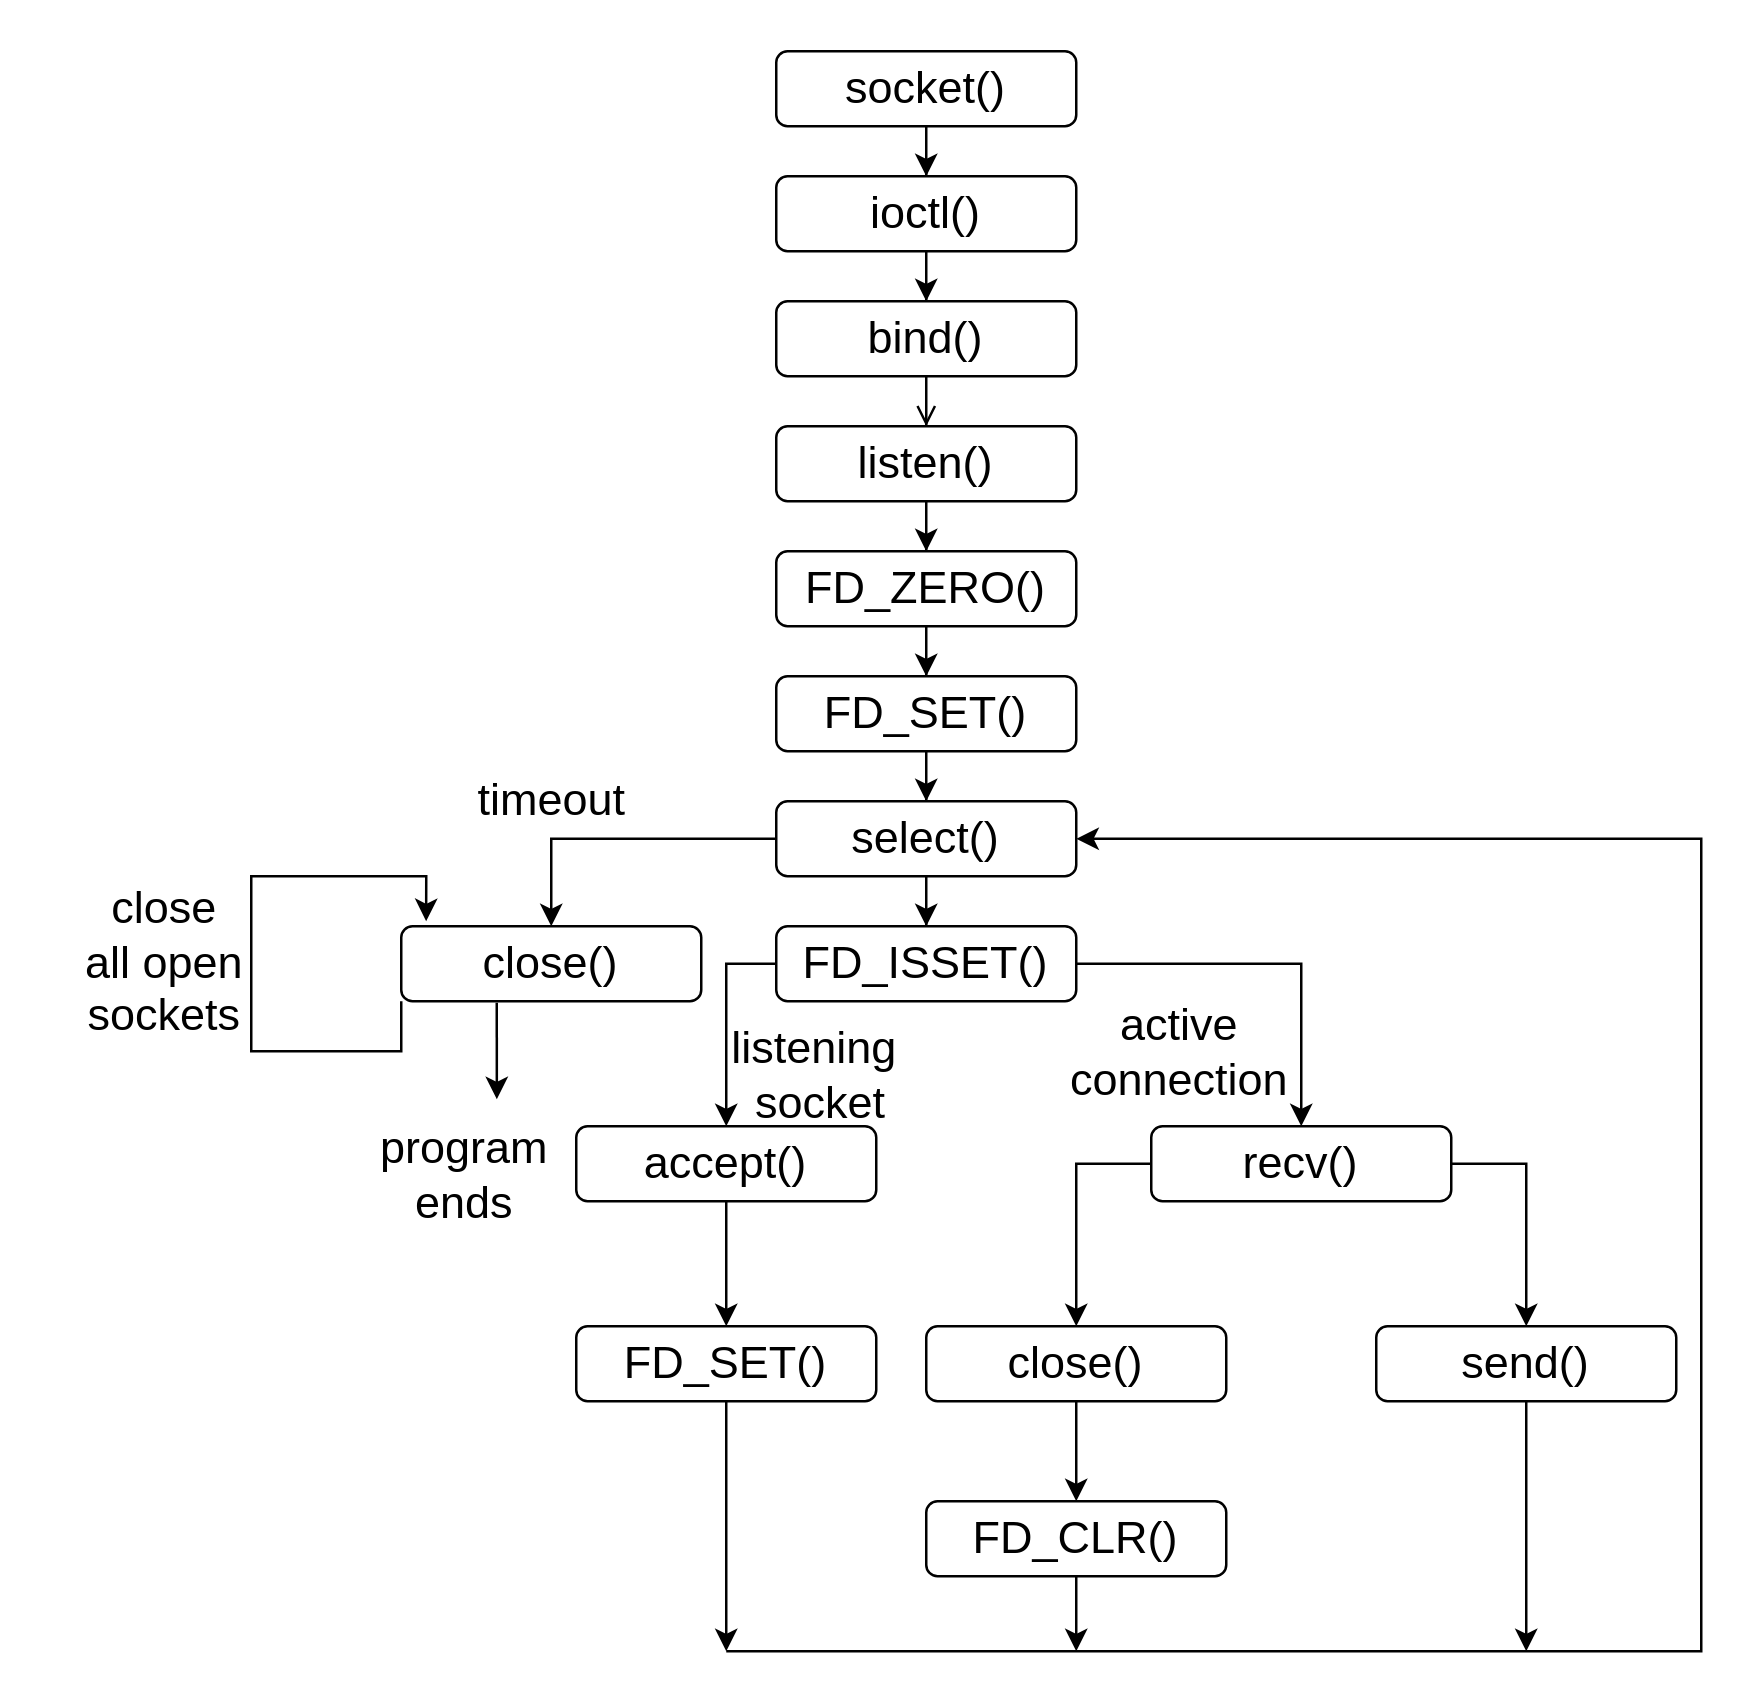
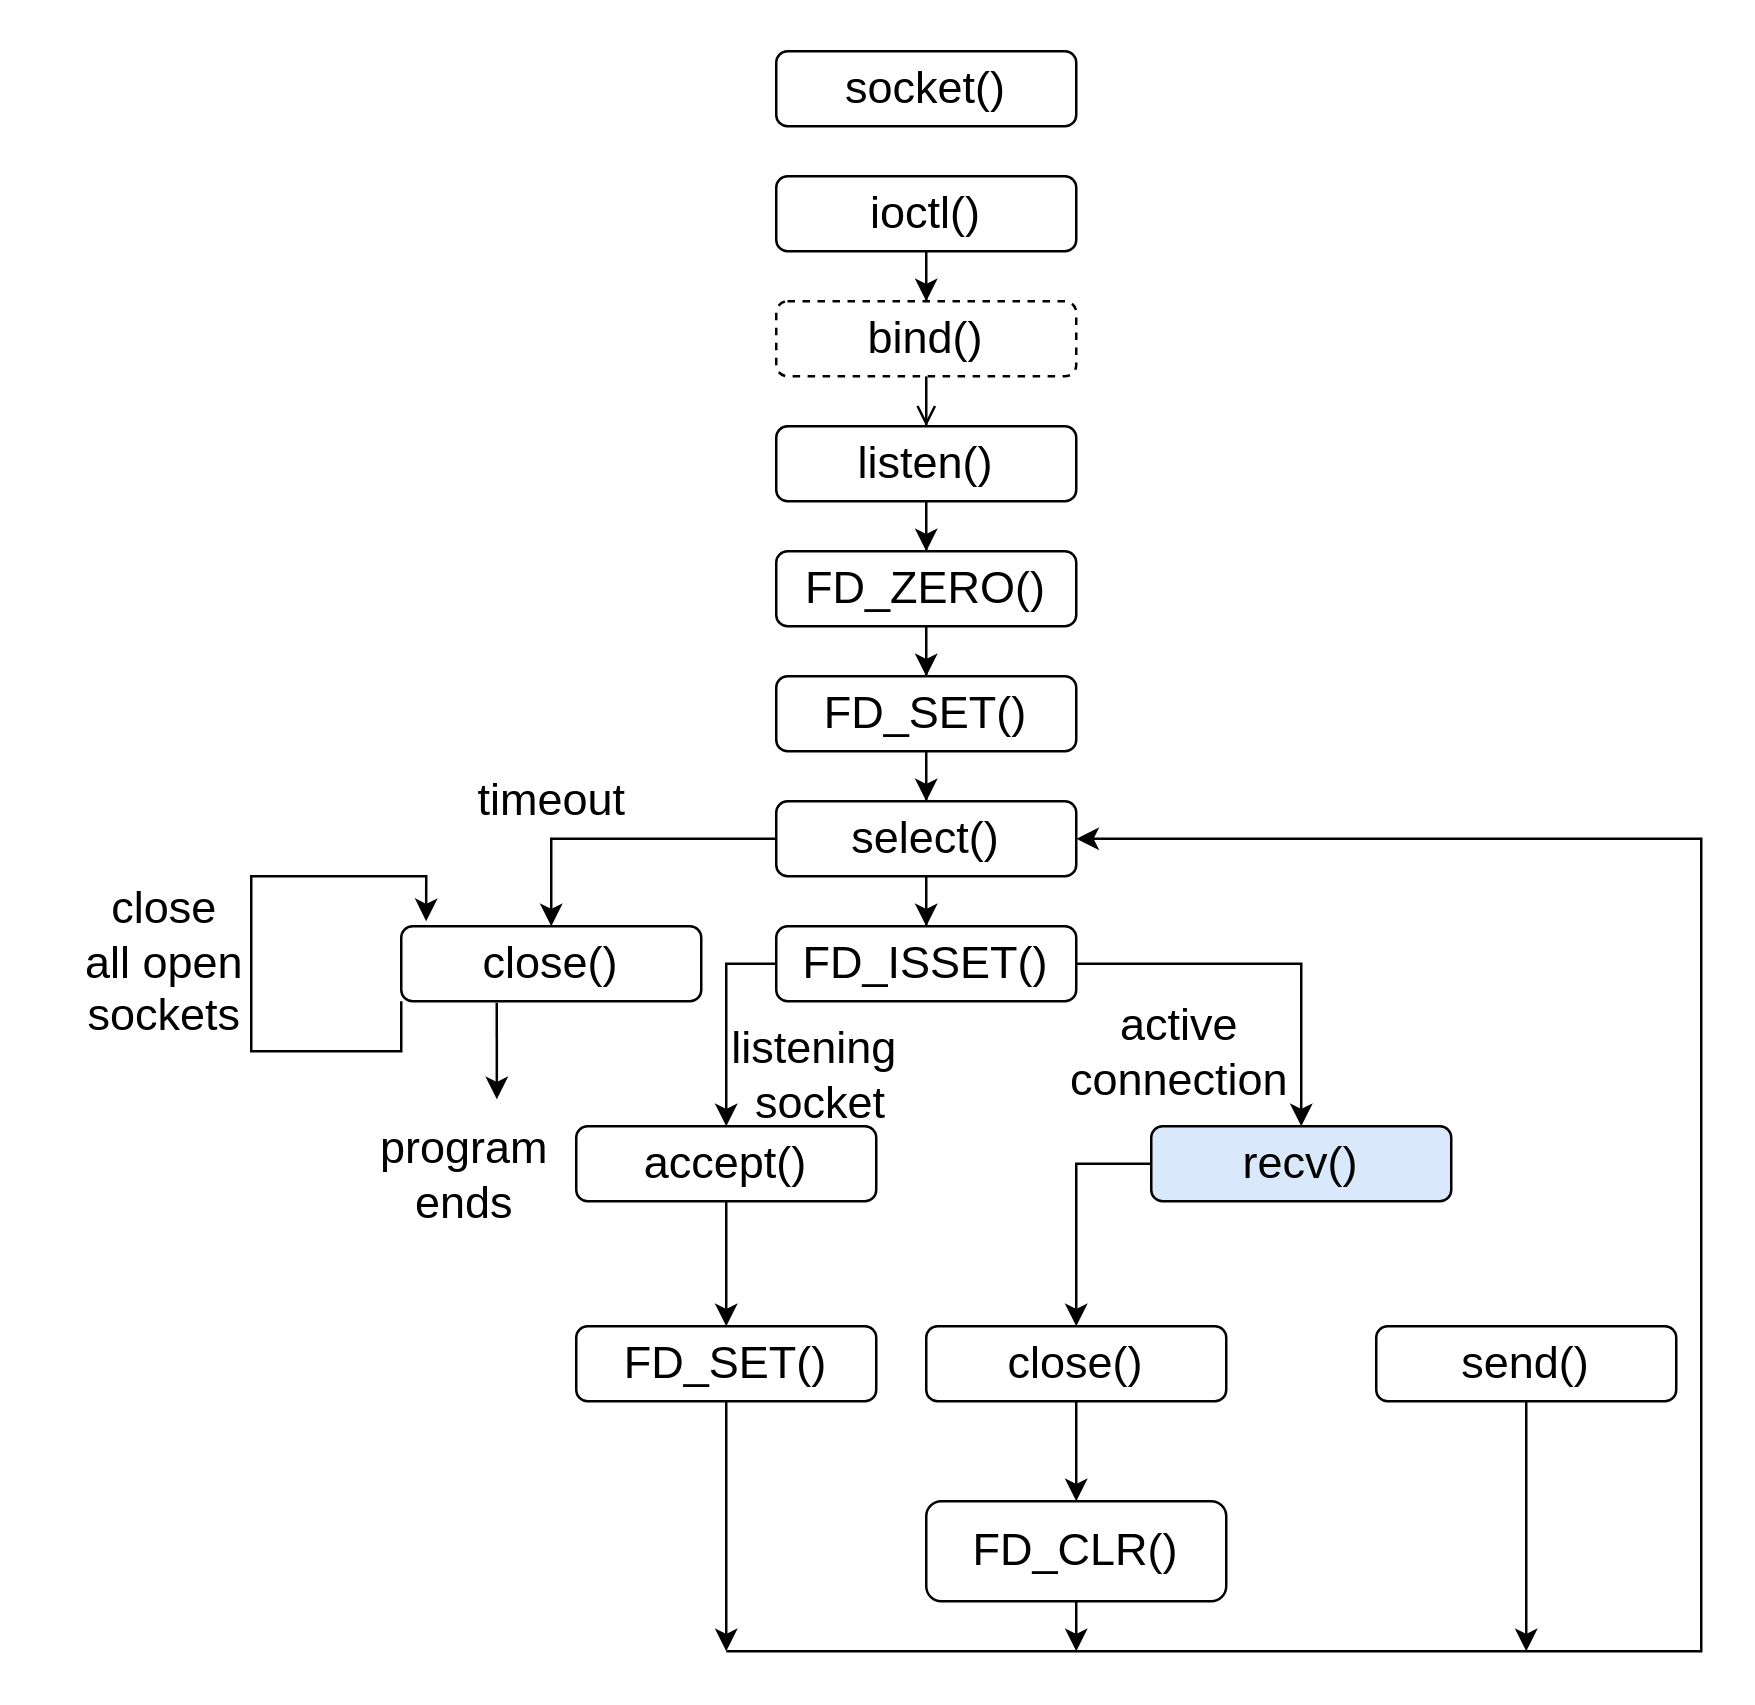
edge "socket()" -> "ioctl()": removed
node "bind()": style solid -> dashed
node "recv()": fillcolor #ffffff -> #dae8fc
edge "recv()" -> "send()": removed
node "FD_CLR()": size 300x75 -> 300x100
